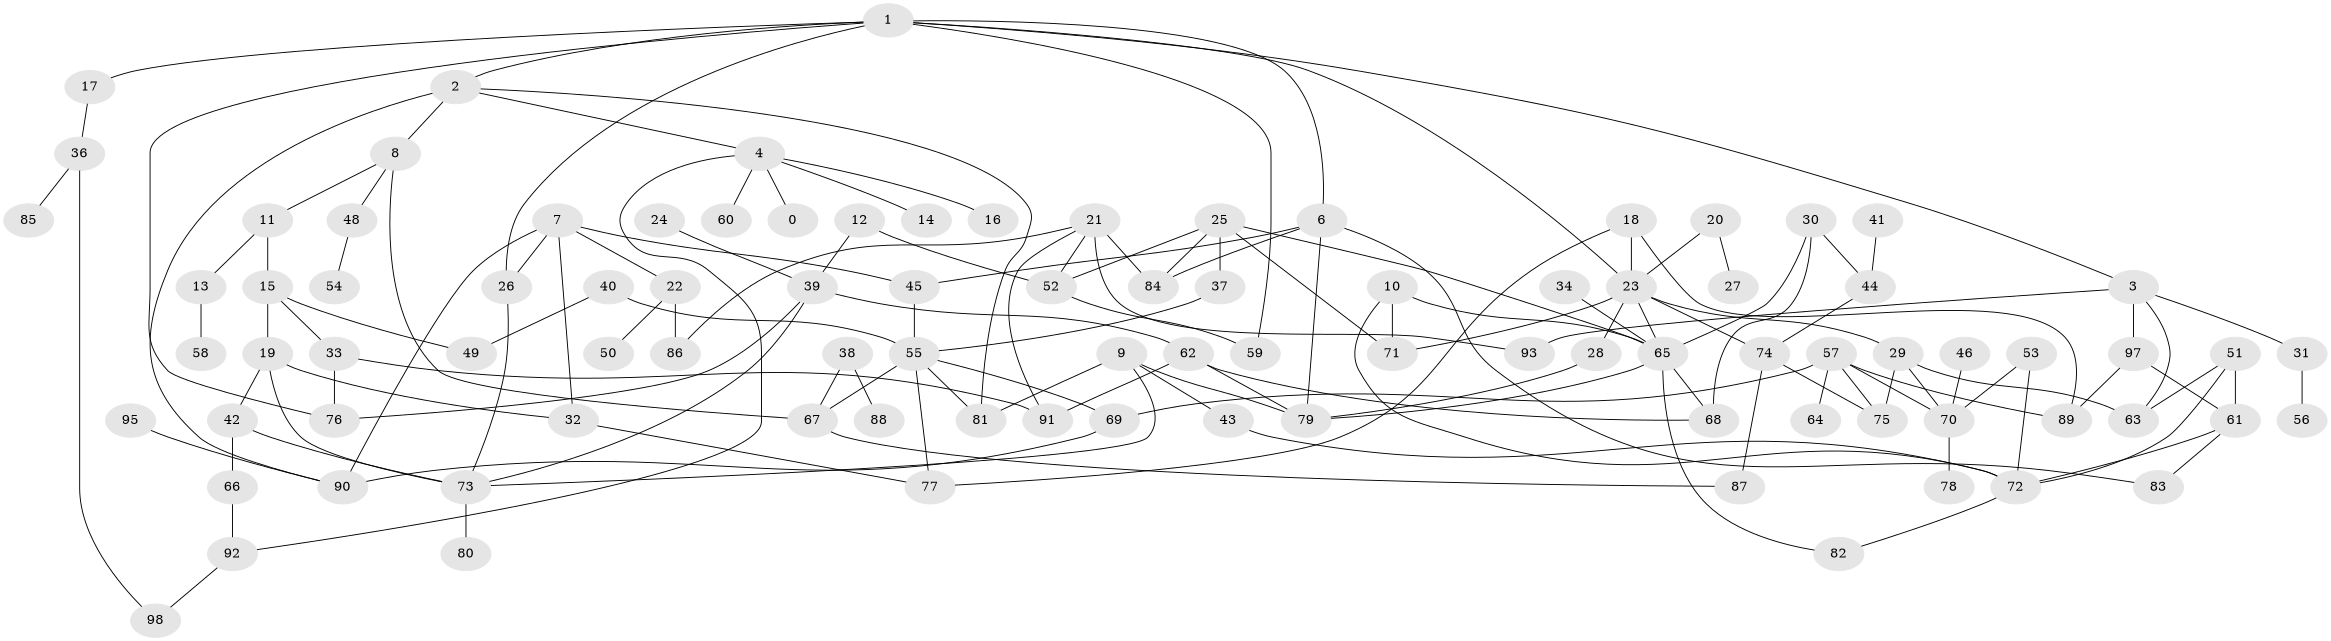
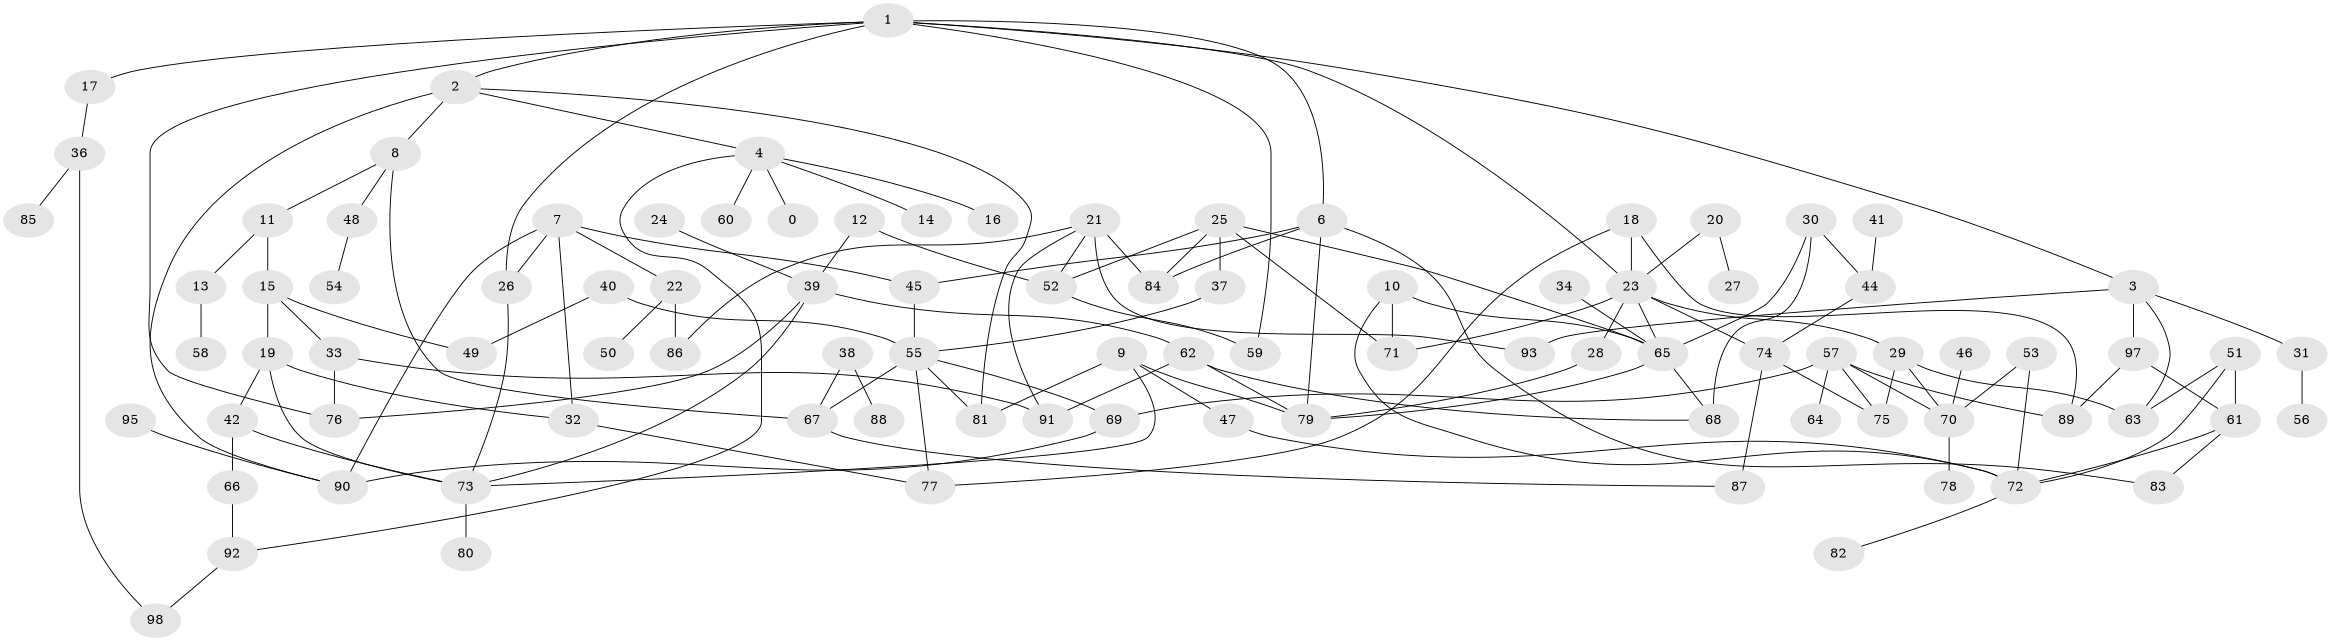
node "43": label "43" -> "47"
edge "65" -- "82": removed
